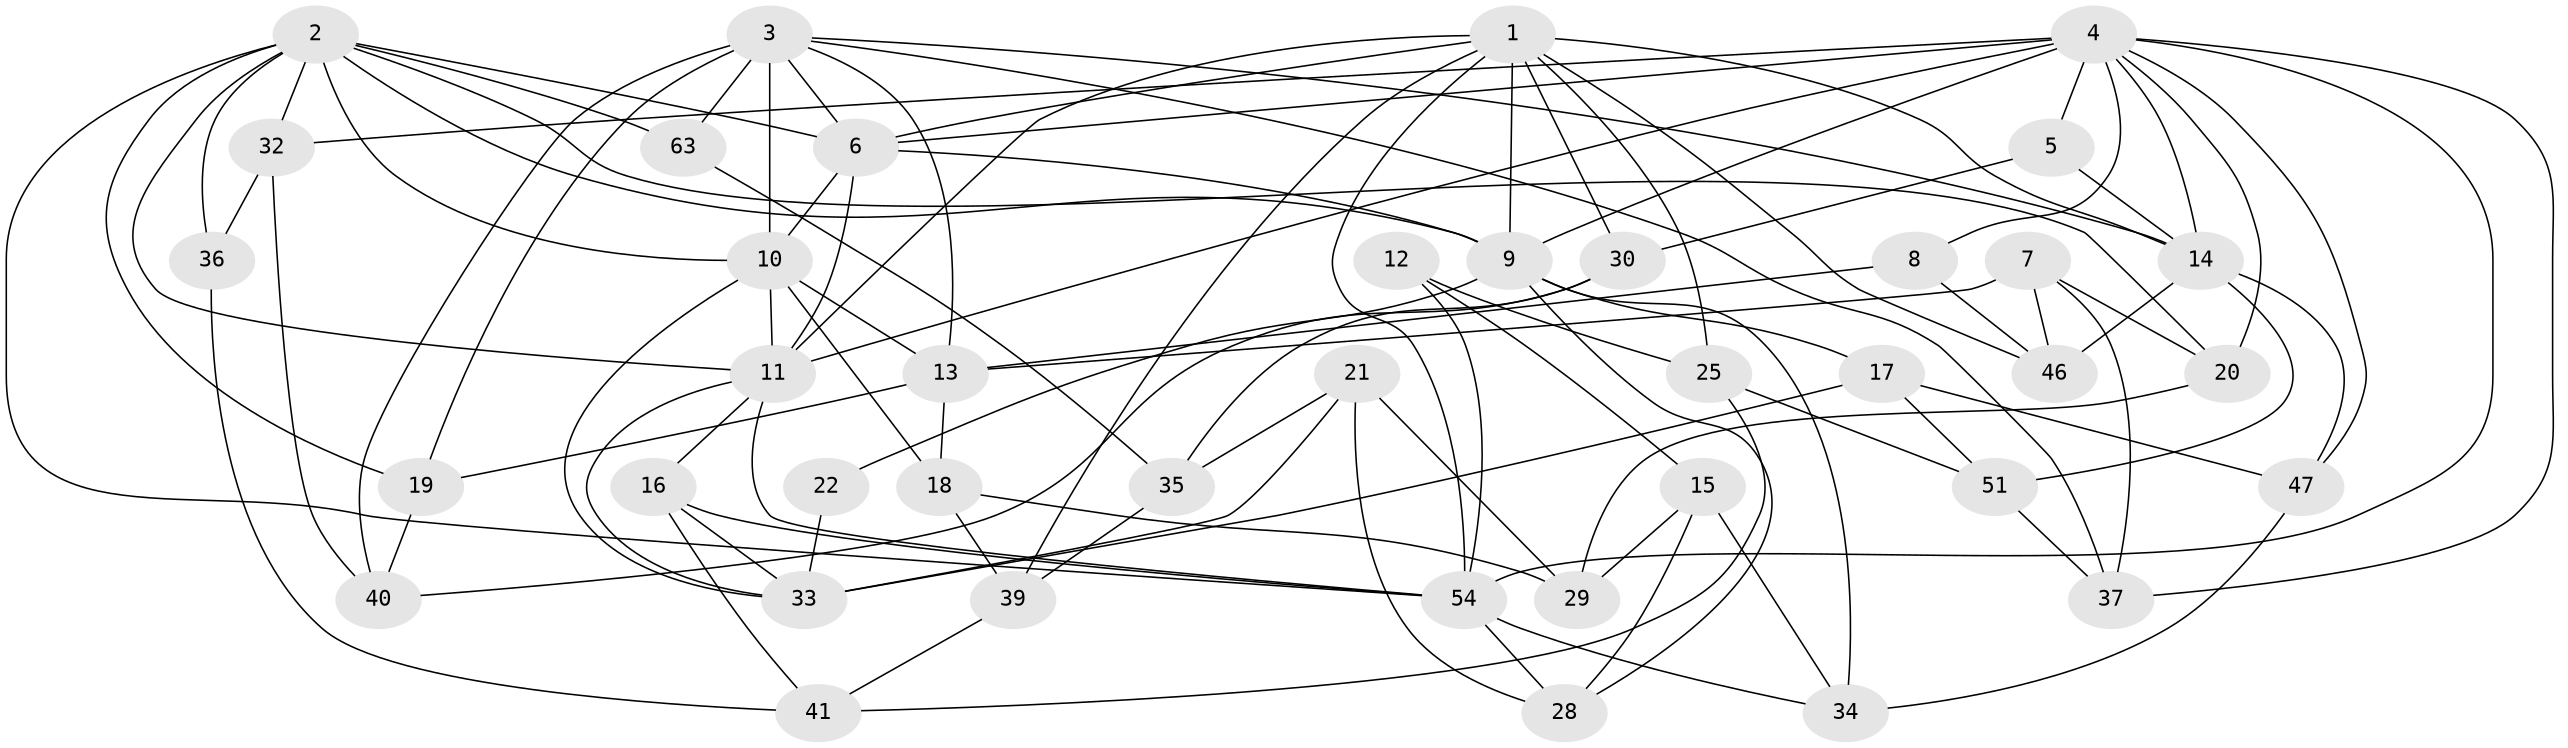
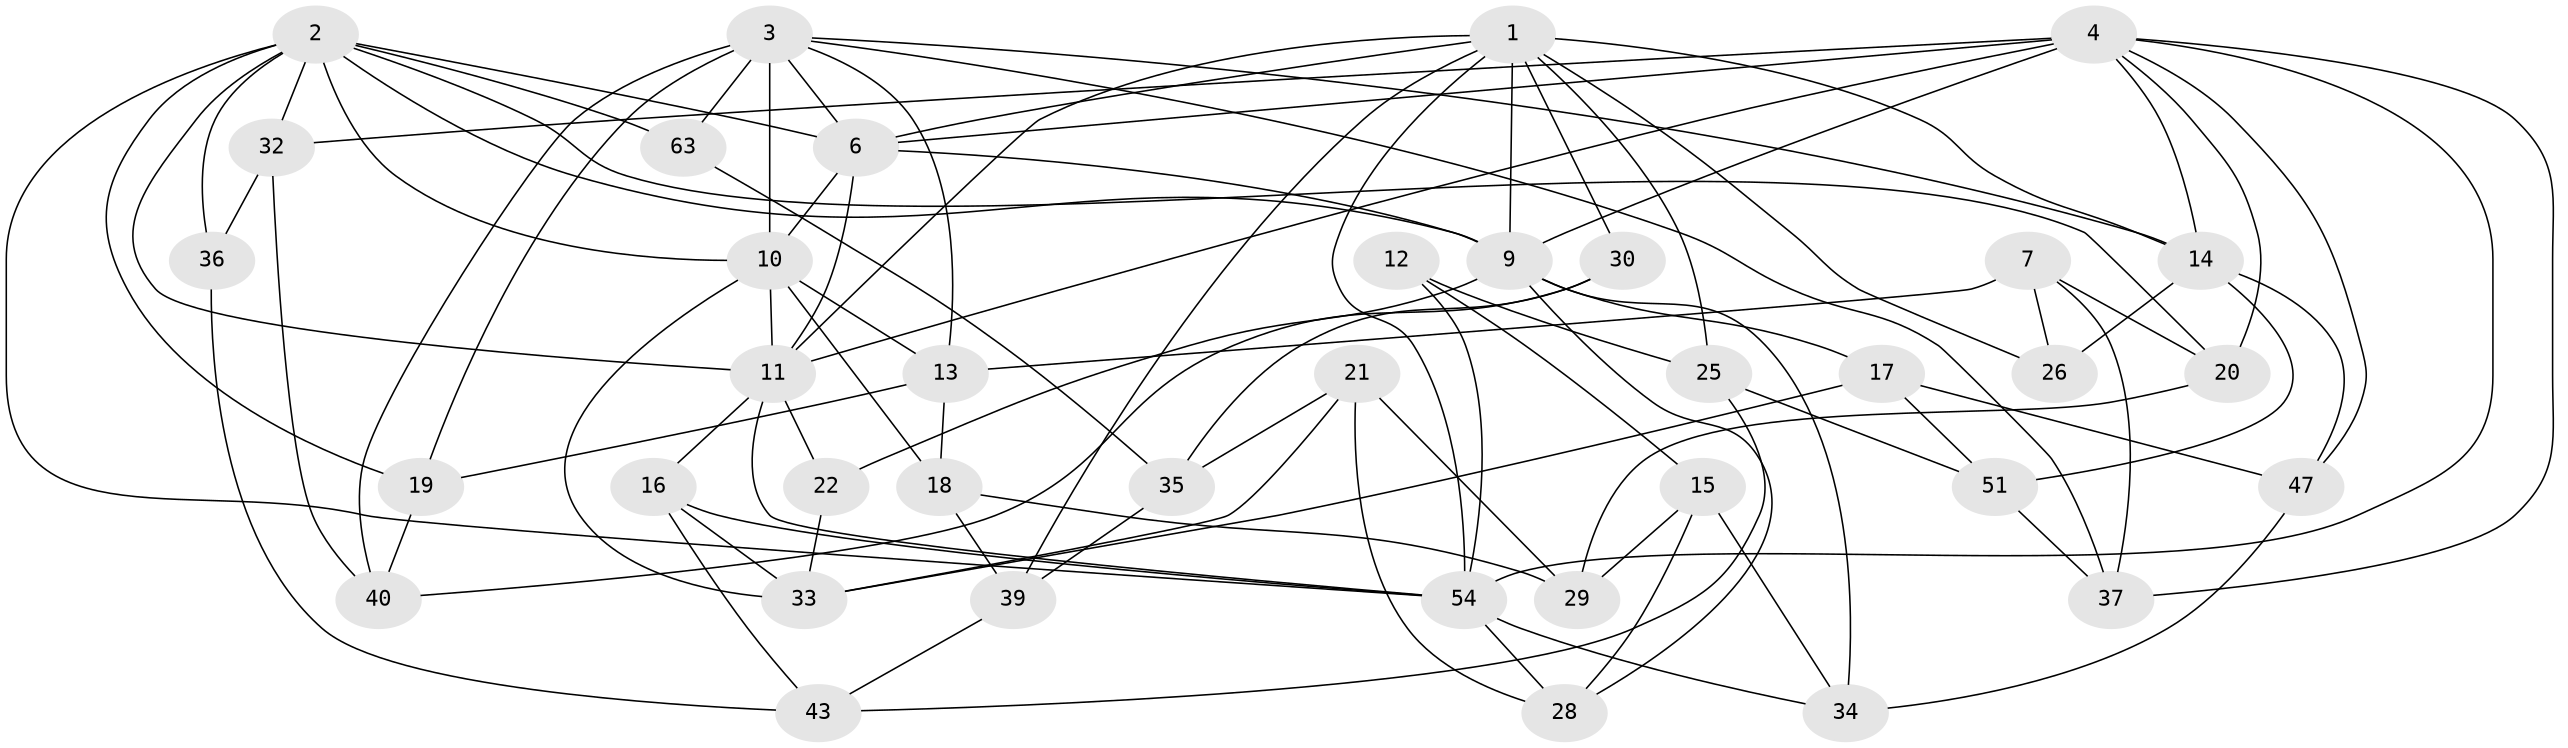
node "5": removed
node "8": removed
node "46": label "46" -> "26"
edge "11" -- "33": now "11" -- "22"
node "41": label "41" -> "43"
